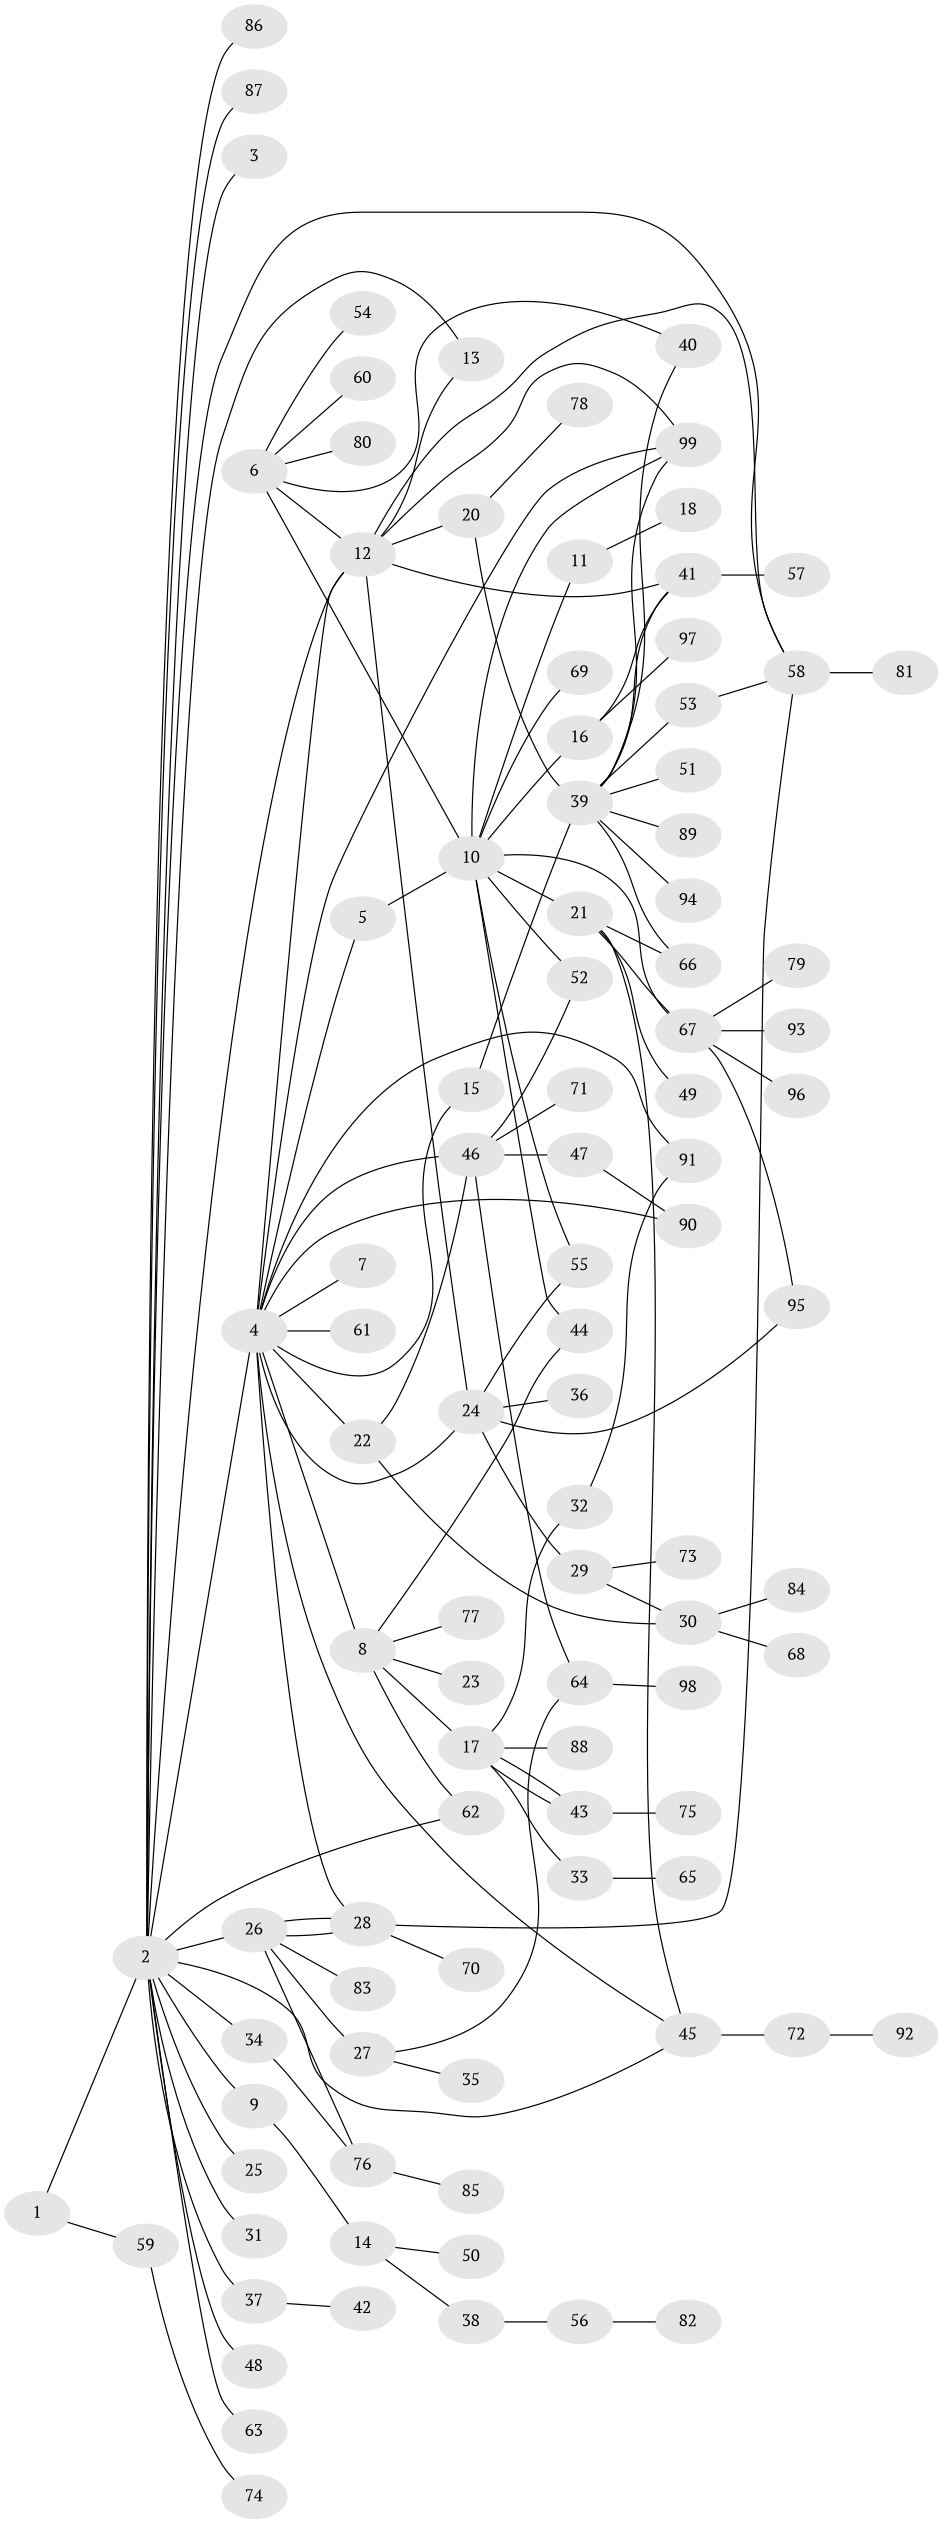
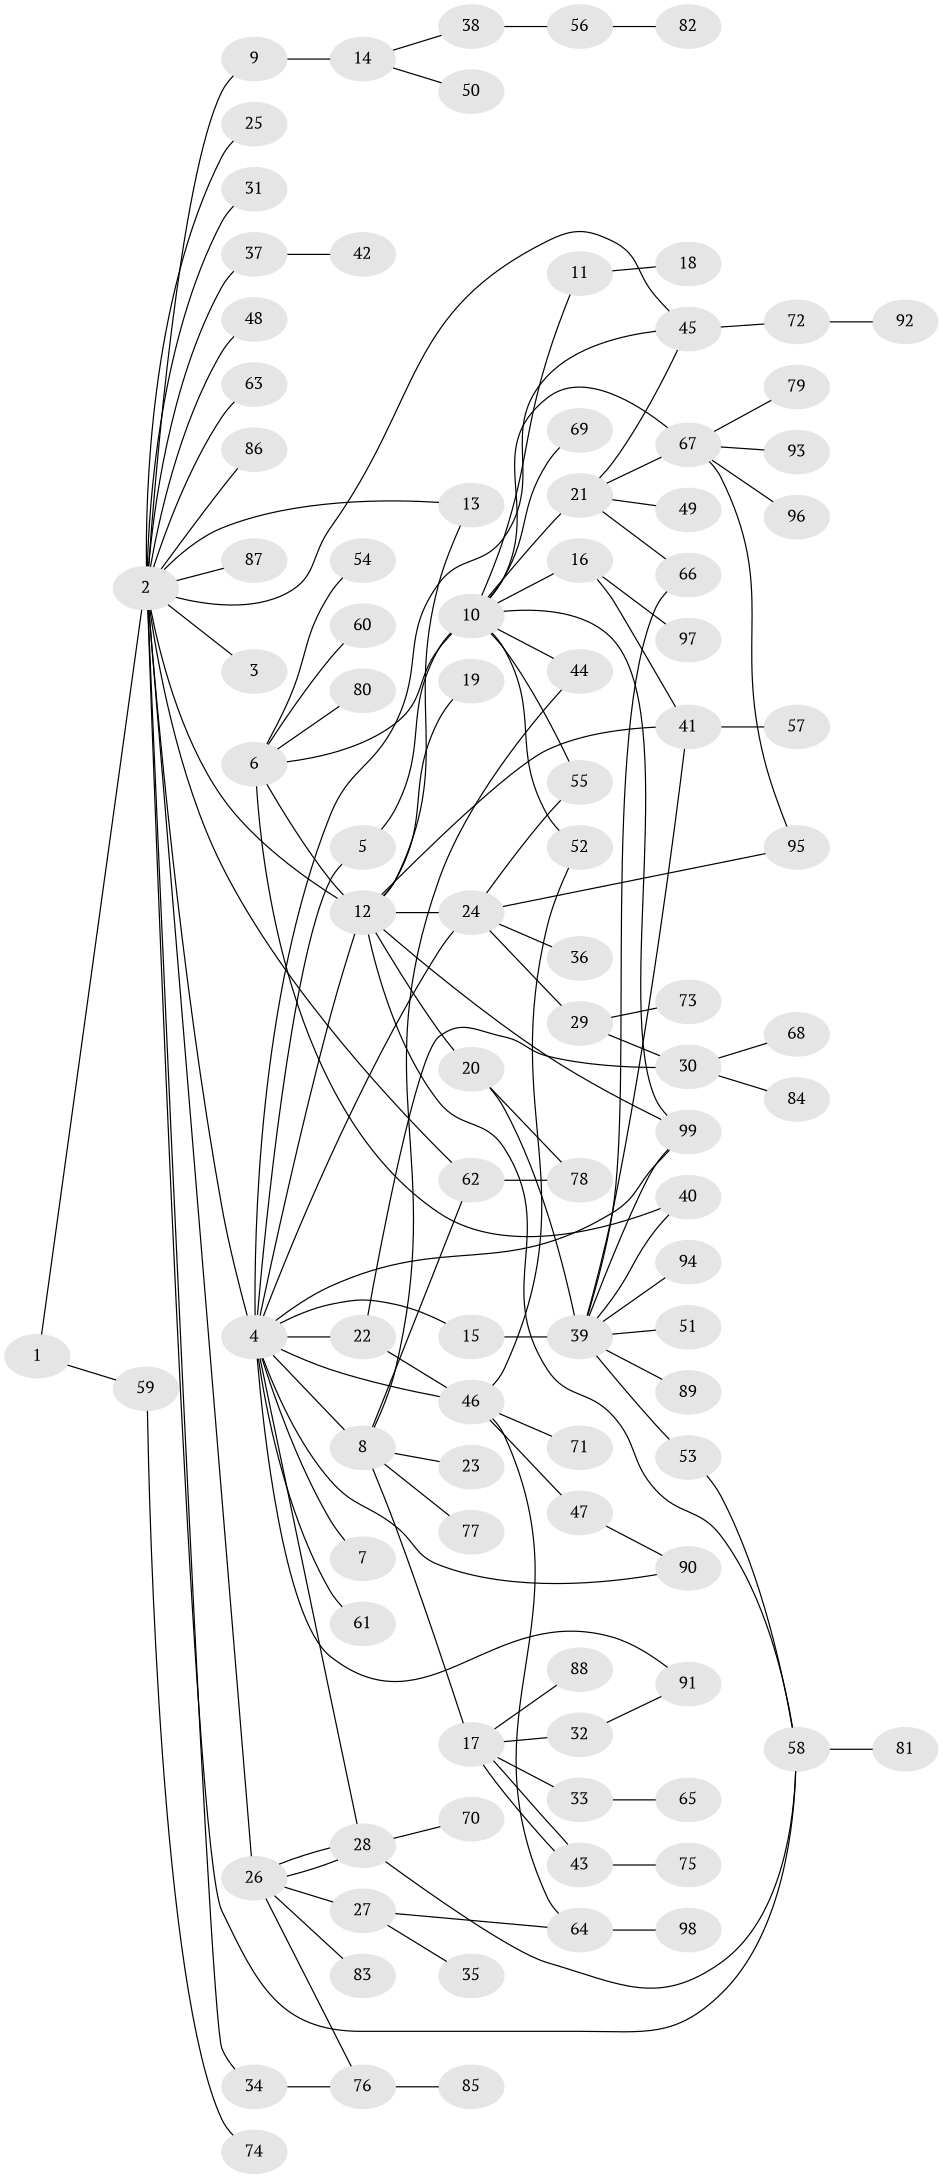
node "19": added
edge "62" -- "78": added
